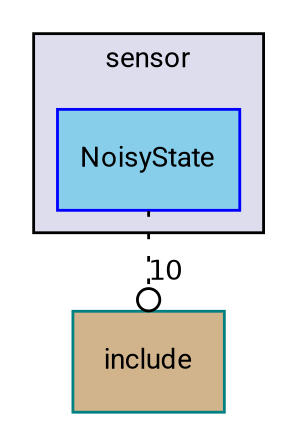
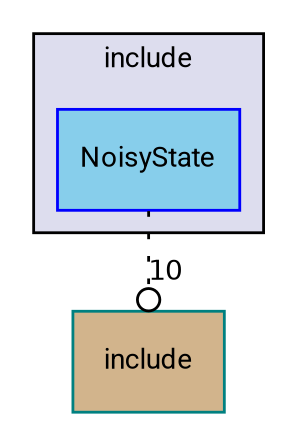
cluster "sensor": label "sensor" -> "include"
